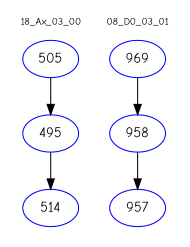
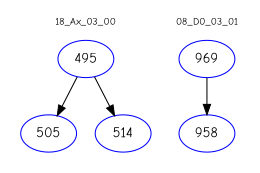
edge "505" -> "495": reversed
node "957": removed
